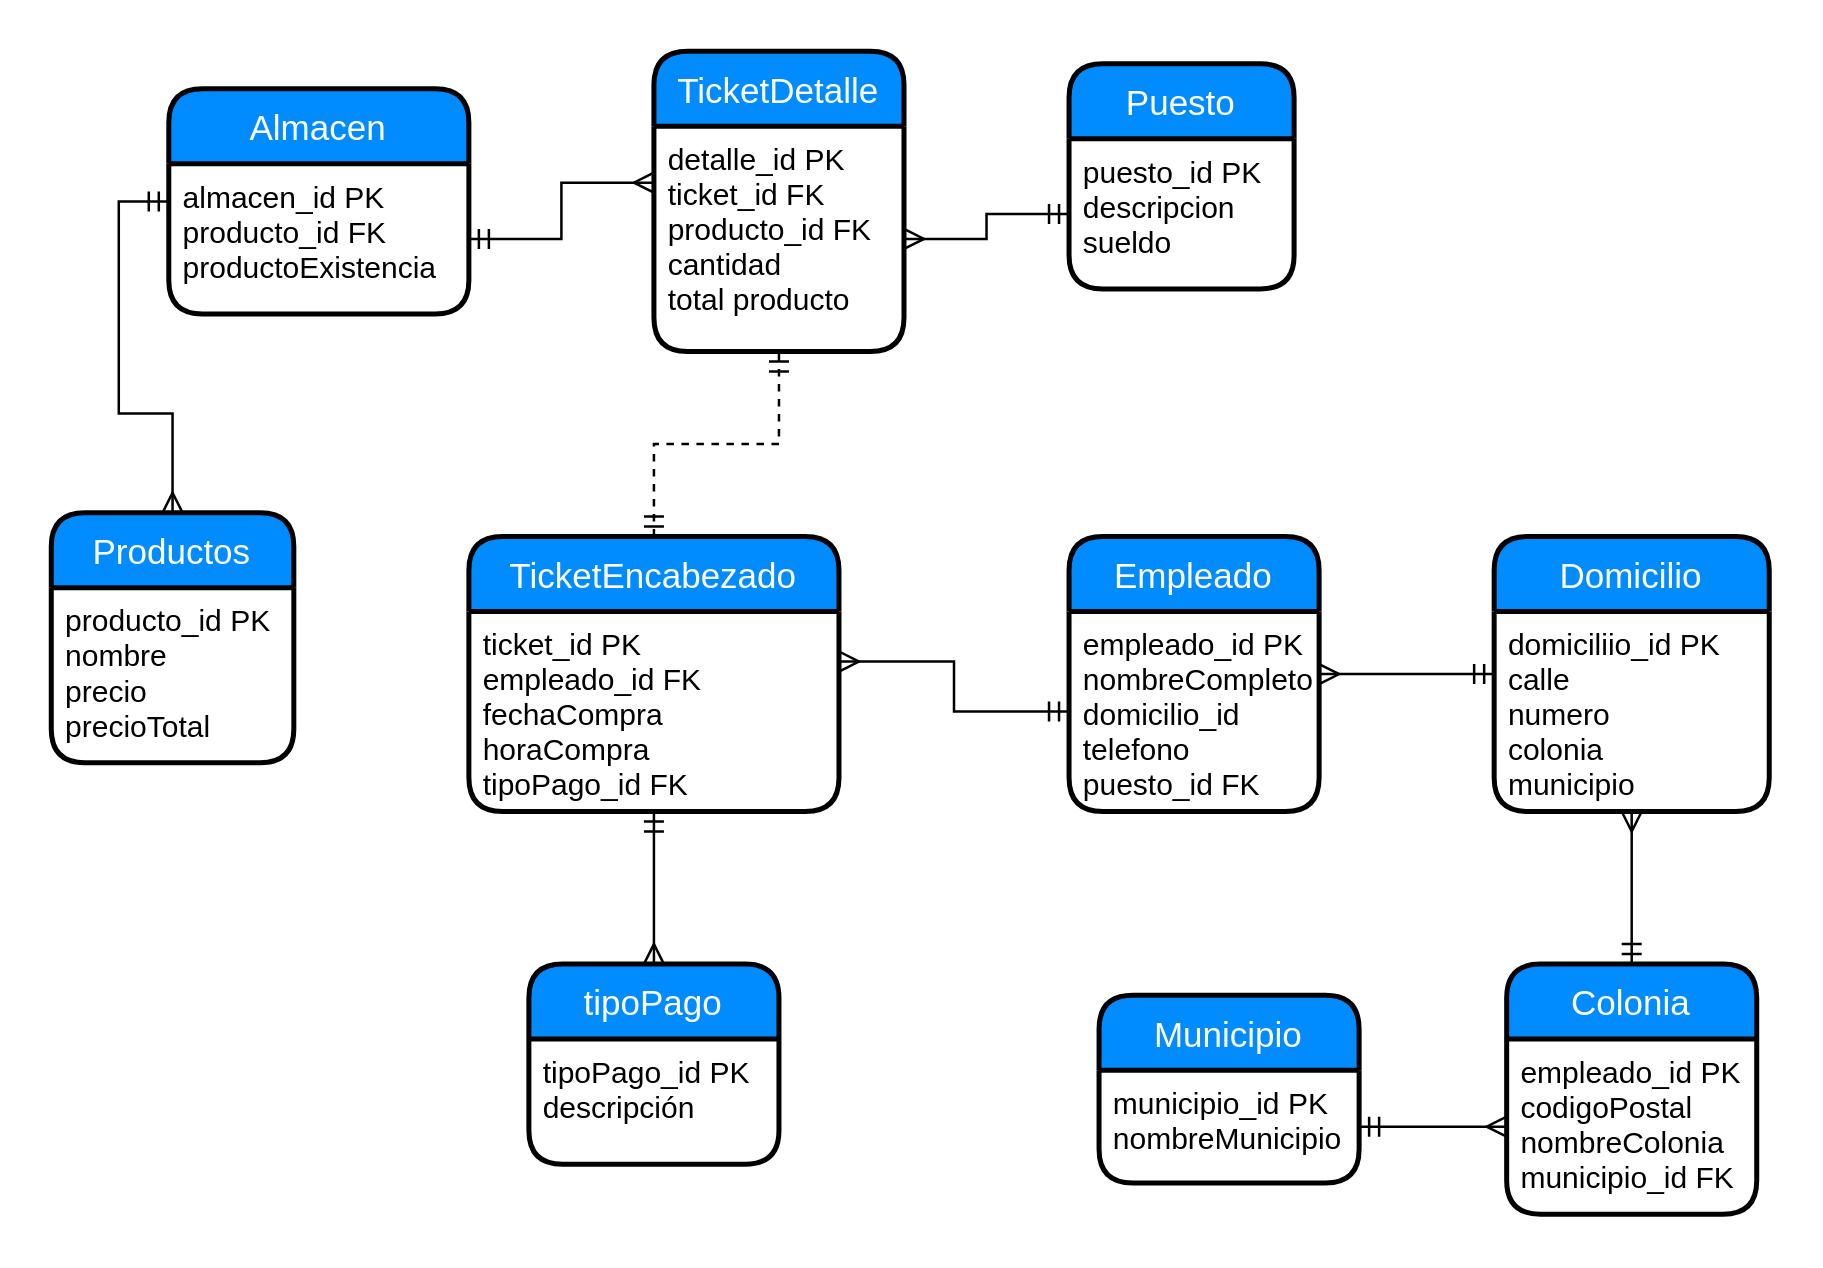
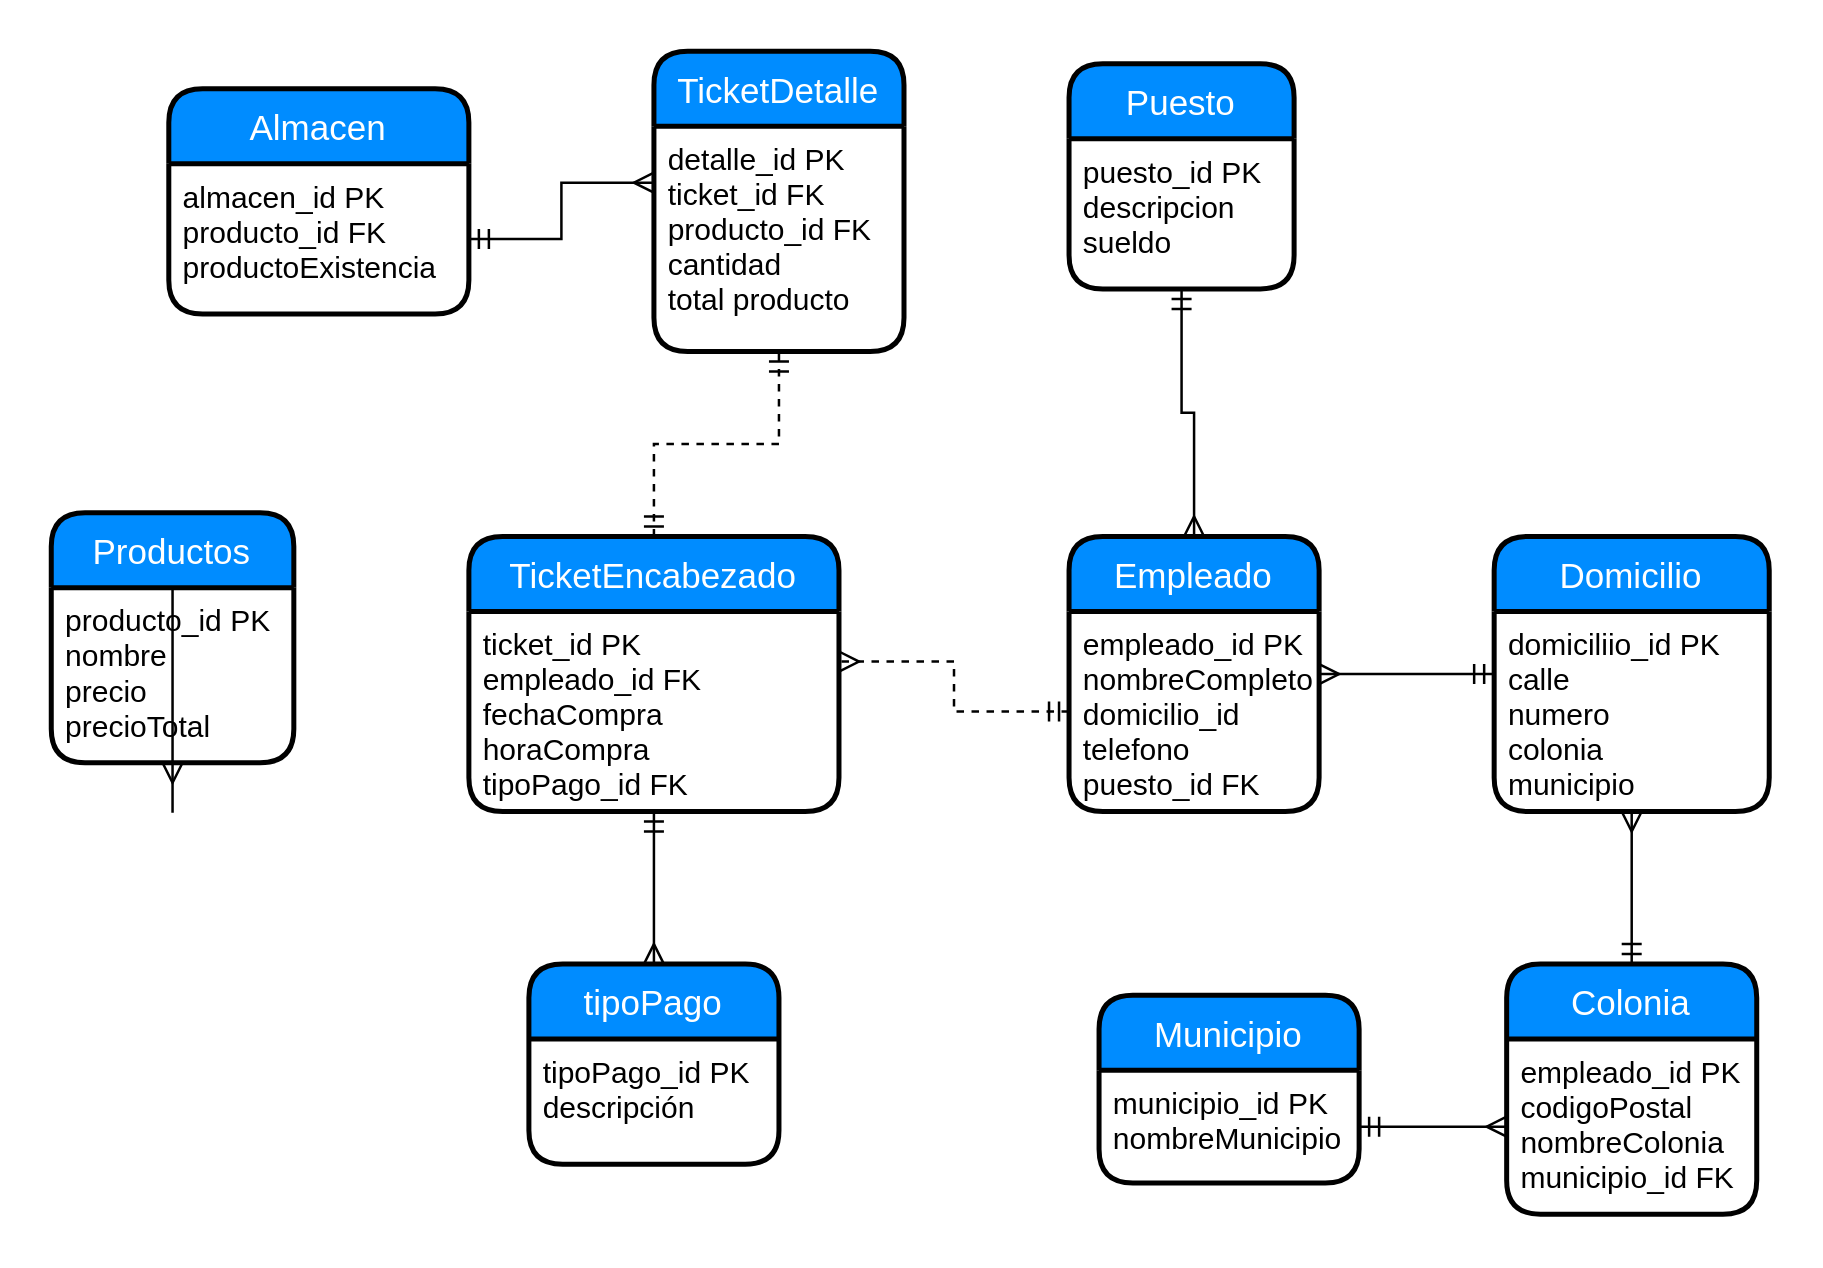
edge "puesto_id PK descripcion sueldo" -- "detalle_id PK ticket_id FK producto_id FK cantidad total producto": now "puesto_id PK descripcion sueldo" -- "Empleado"
edge "almacen_id PK producto_id FK productoExistencia" -- "Productos": now "producto_id PK nombre precio precioTotal" -- "Productos"
edge "ticket_id PK empleado_id FK fechaCompra horaCompra tipoPago_id FK" -- "empleado_id PK nombreCompleto domicilio_id telefono puesto_id FK": style solid -> dashed
